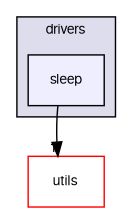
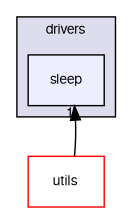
edge "sleep" -> "utils": reversed
